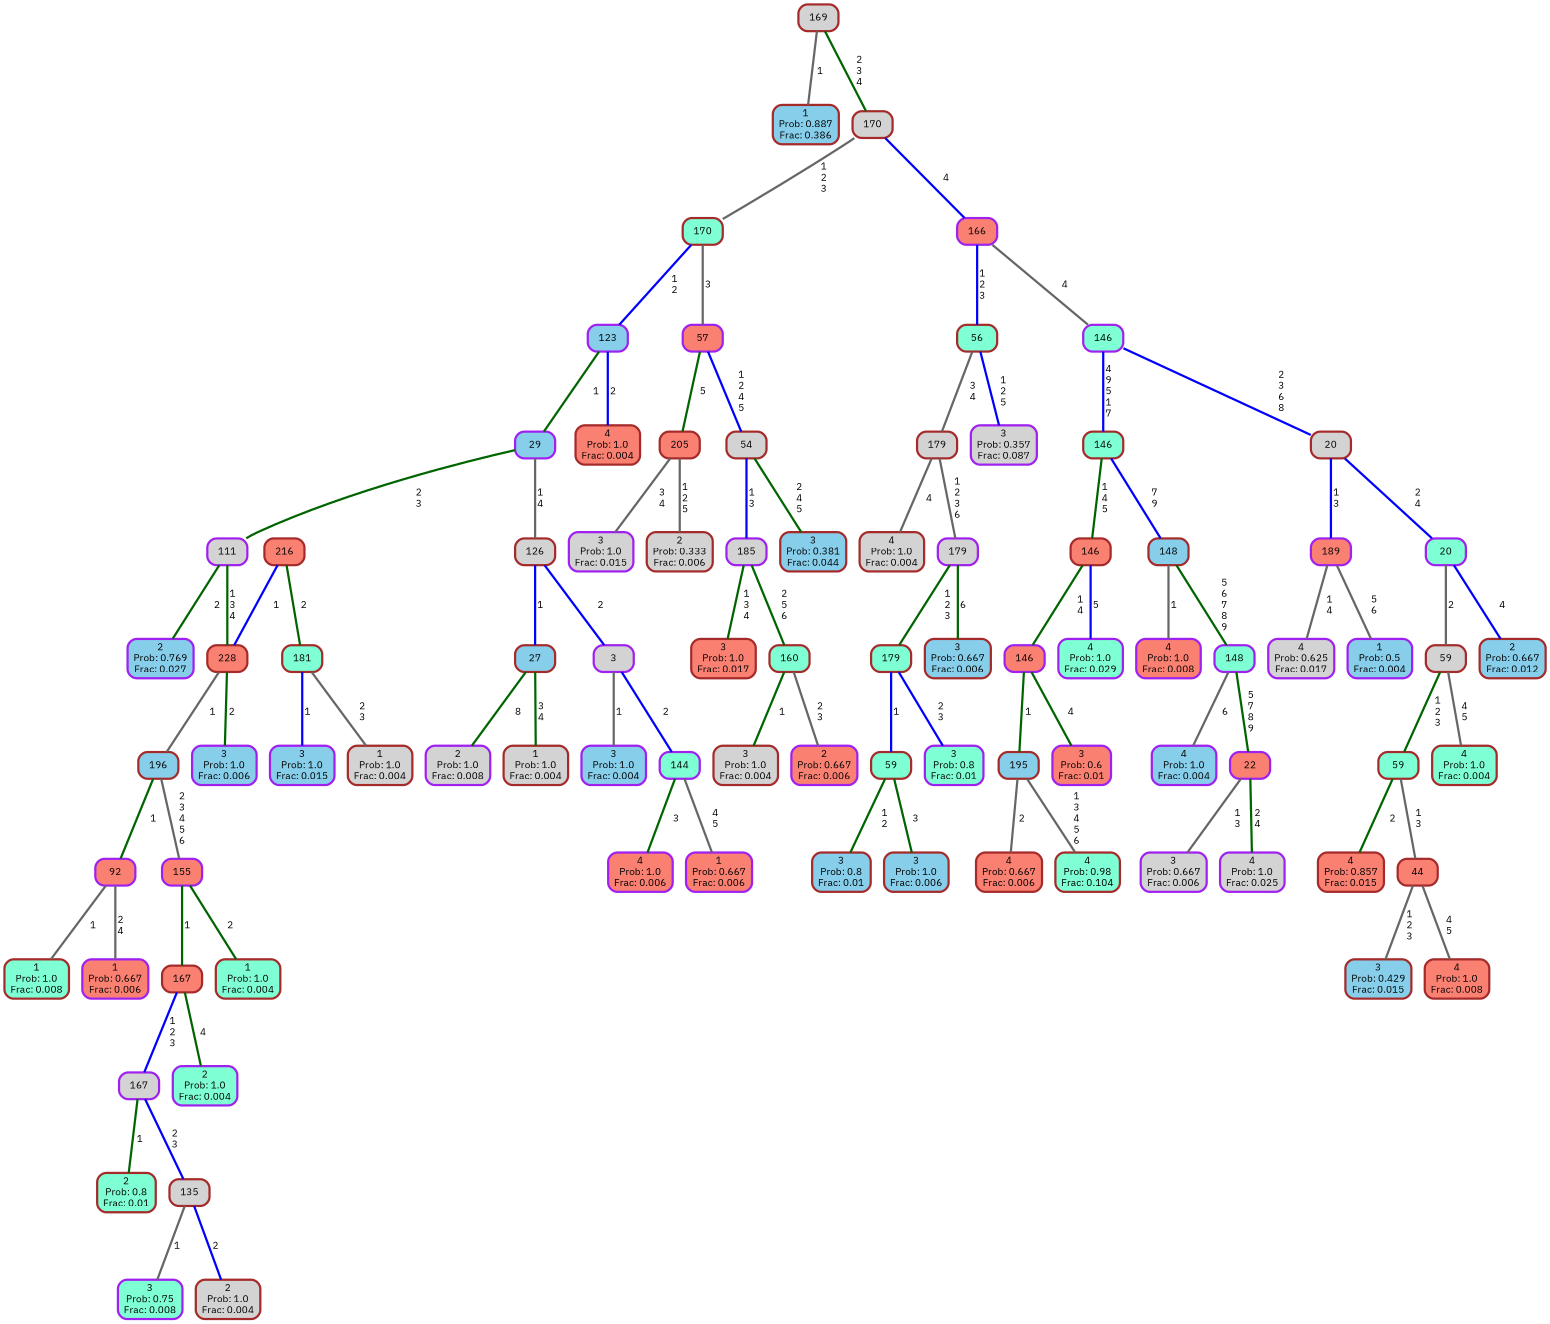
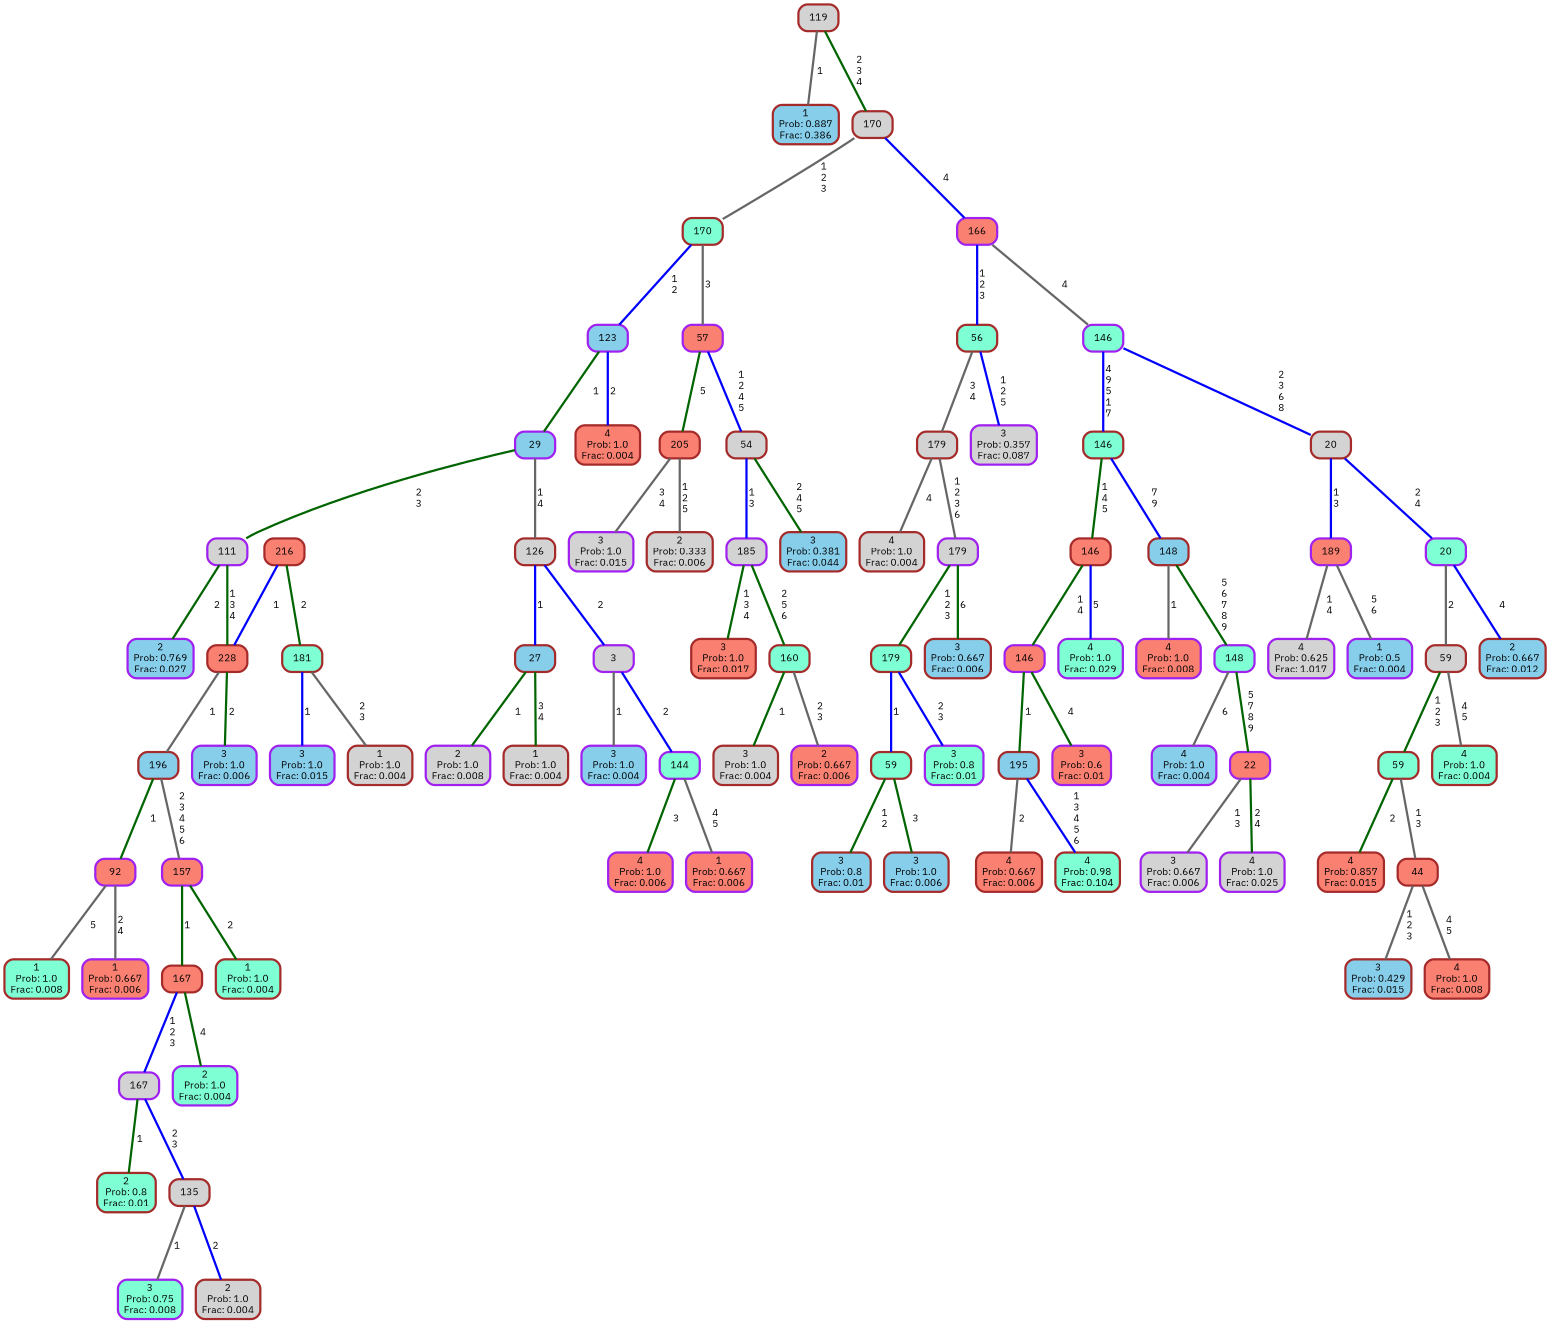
node "169": label "169" -> "119"
node "4 Prob: 0.625 Frac: 0.017": label "4 Prob: 0.625 Frac: 0.017" -> "4 Prob: 0.625 Frac: 1.017"
edge "27" -- "2 Prob: 1.0 Frac: 0.008": label " 8" -> " 1"
edge "195" -- "4 Prob: 0.98 Frac: 0.104": color gray40 -> blue
node "155": label "155" -> "157"
edge "92" -- "1 Prob: 1.0 Frac: 0.008": label " 1" -> " 5"
